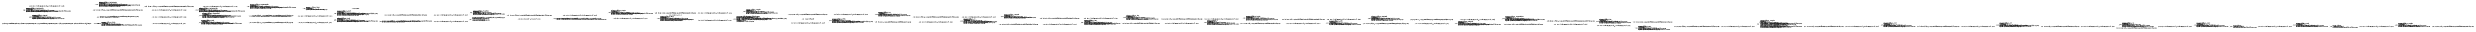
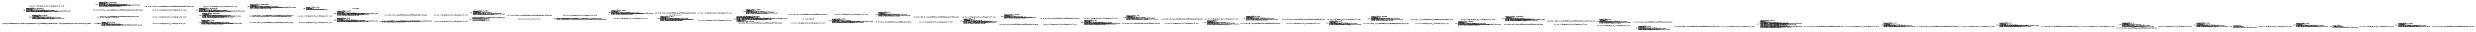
node "18: 0x0093": added
